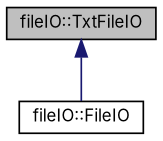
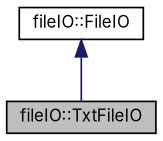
edge "fileIO::FileIO" -> "fileIO::TxtFileIO": reversed
